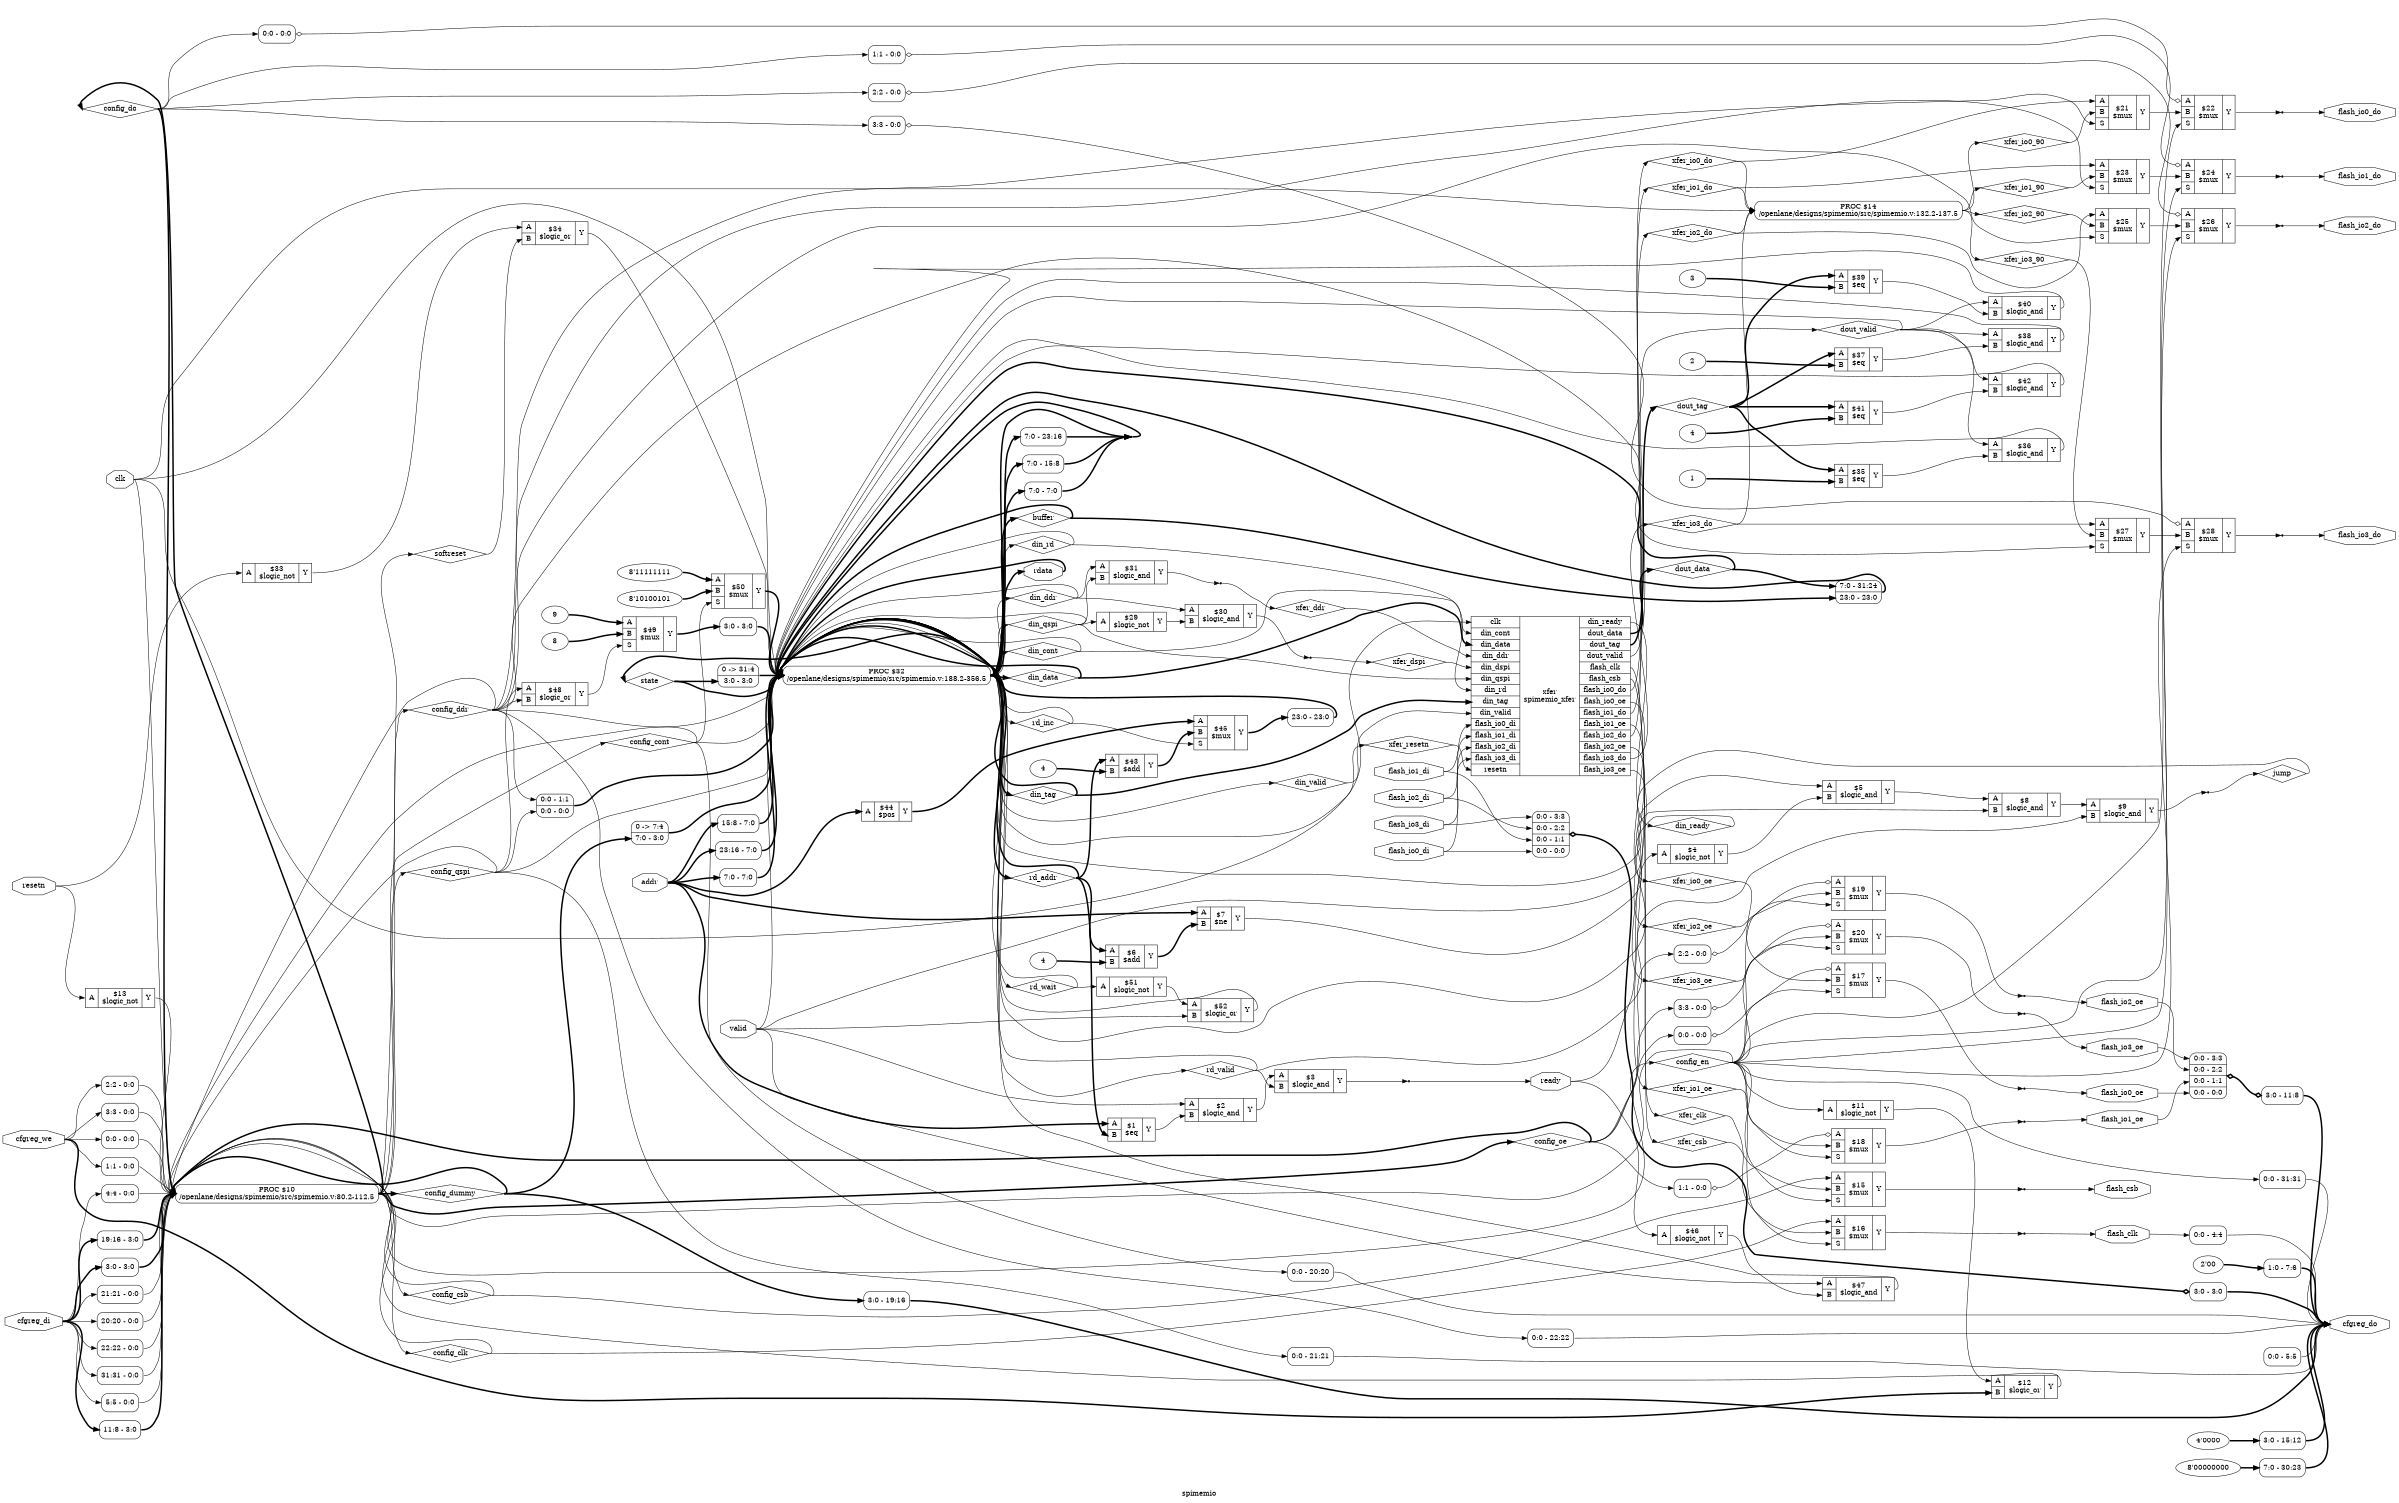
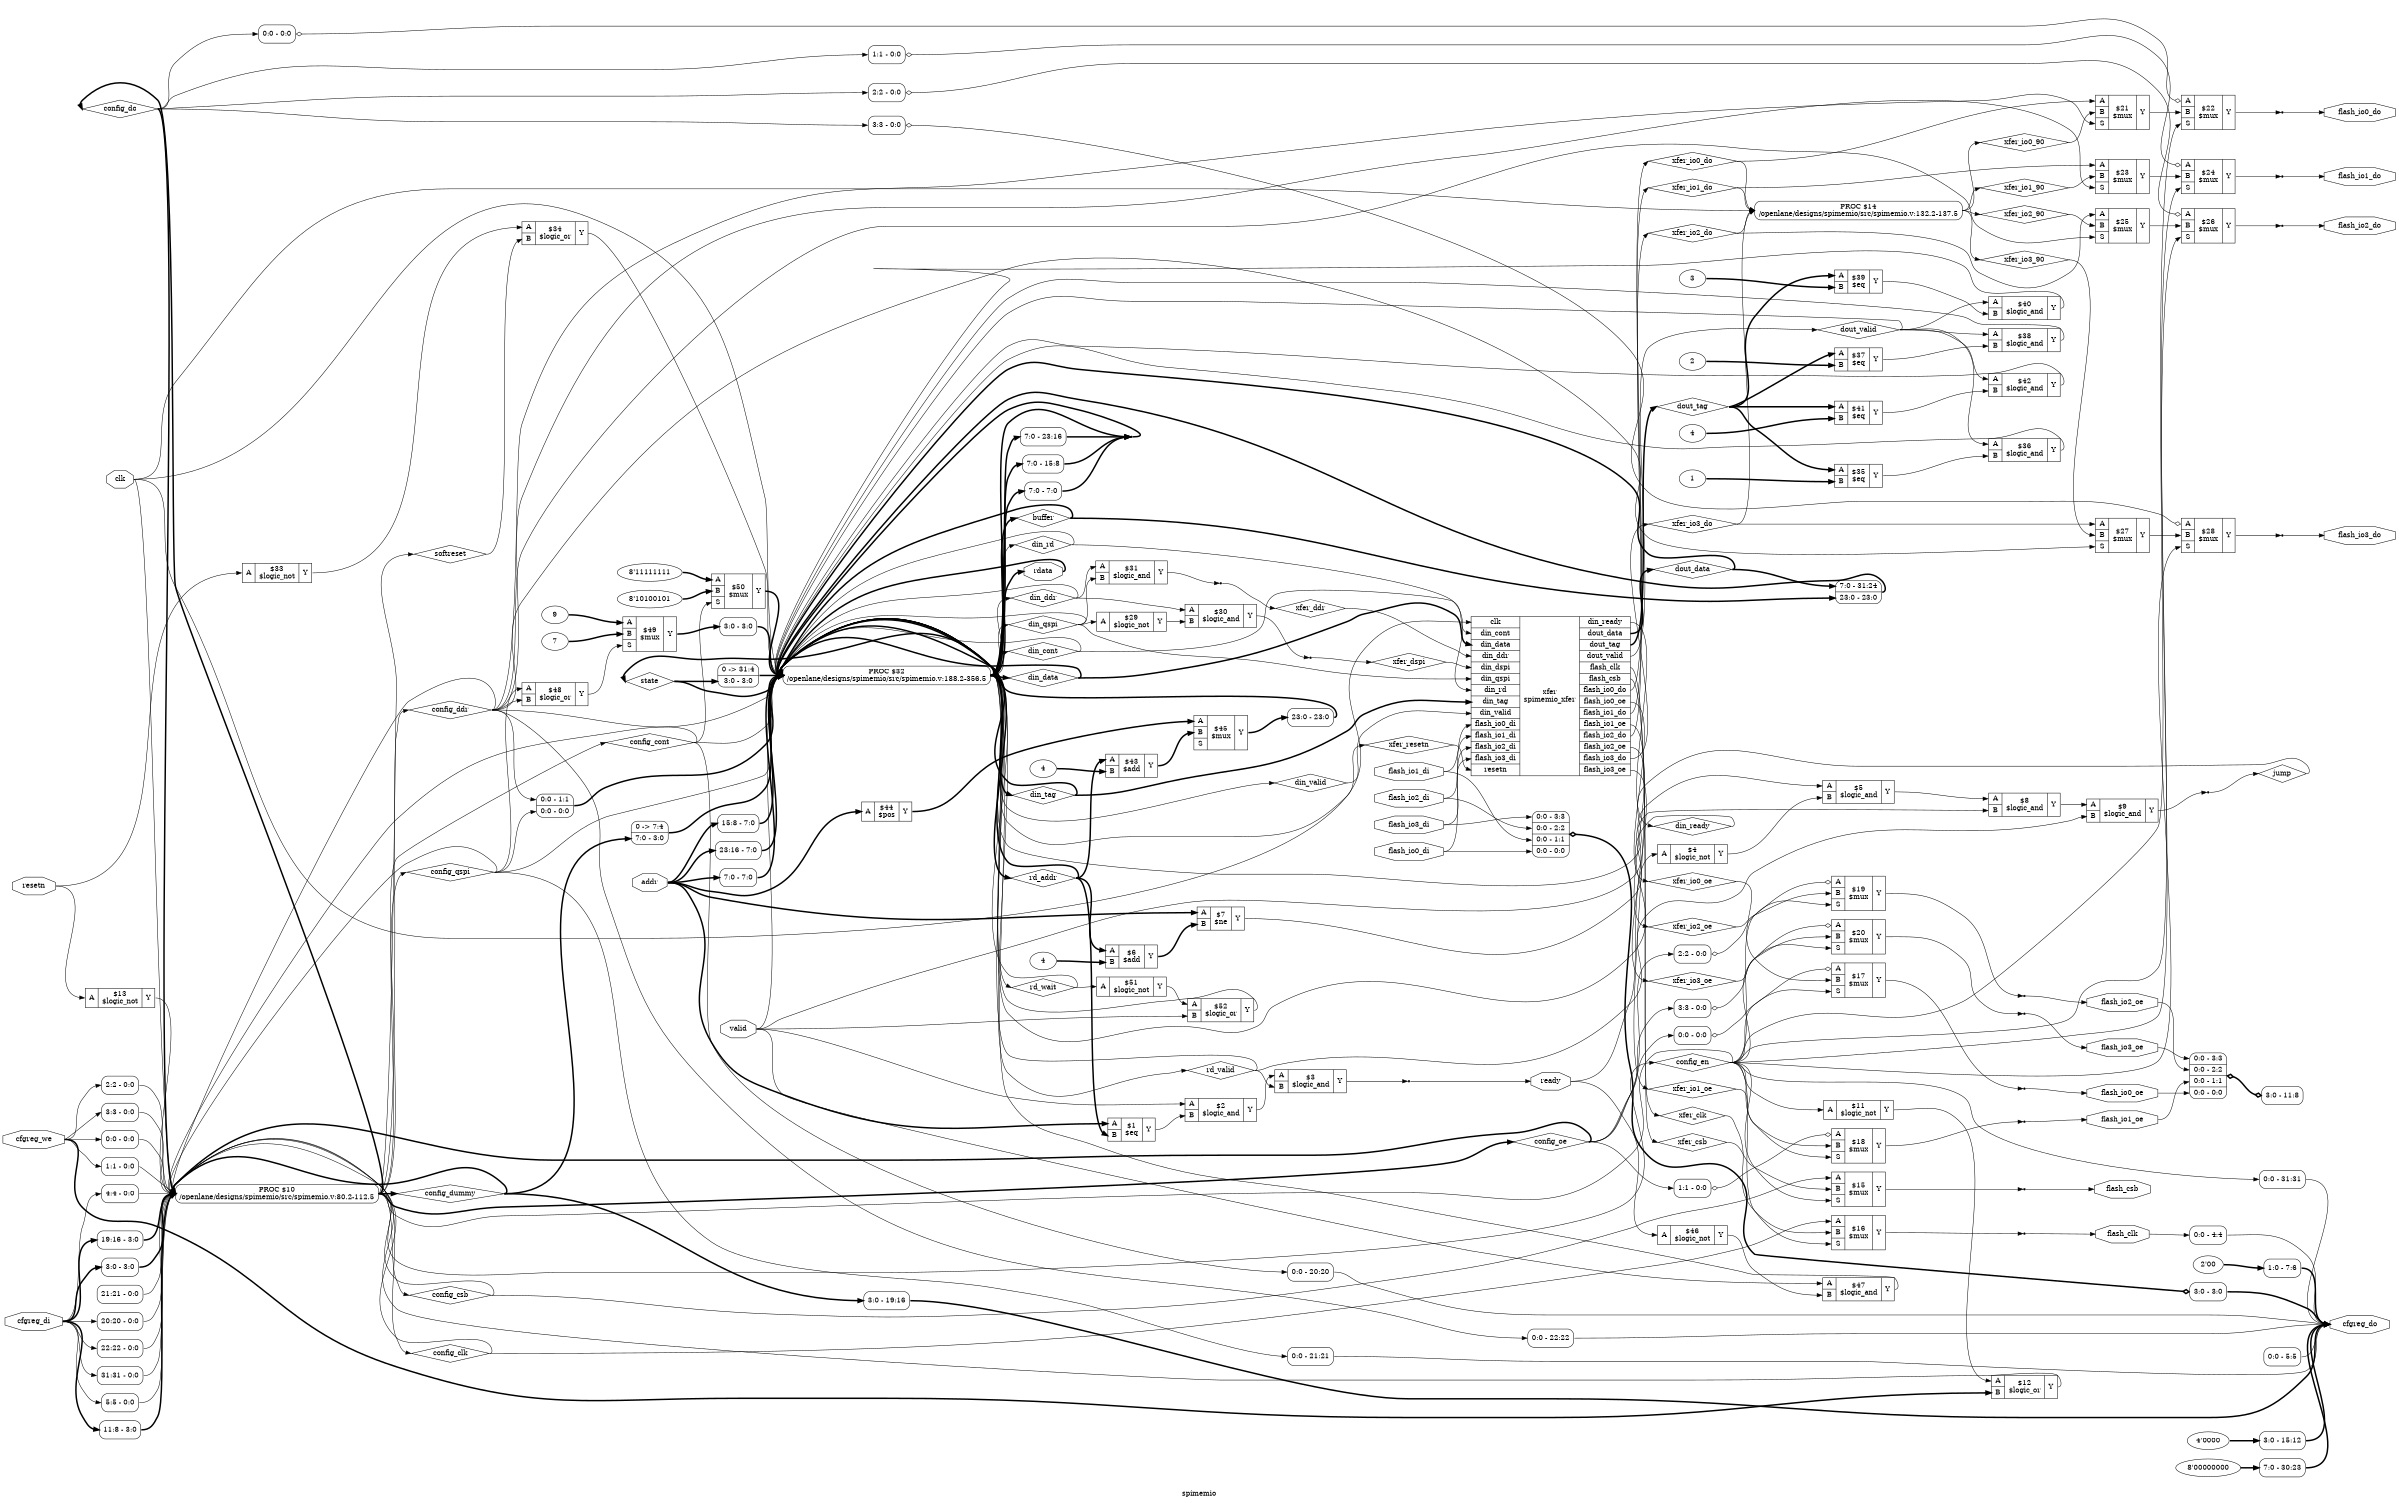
node "8": label "8" -> "7"
node "rd_inc": removed
edge "3:0 - 11:8" -> "cfgreg_do": removed
edge "cfgreg_di" -> "21:21 - 0:0": removed
